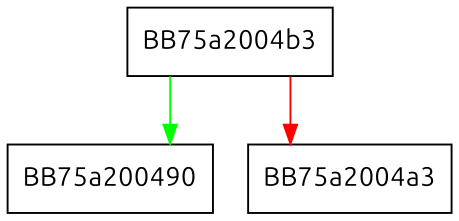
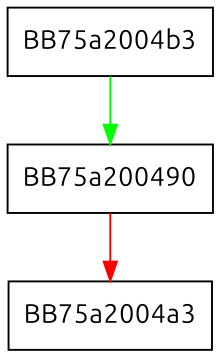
edge "BB75a2004b3" -> "BB75a2004a3": now "BB75a200490" -> "BB75a2004a3"
